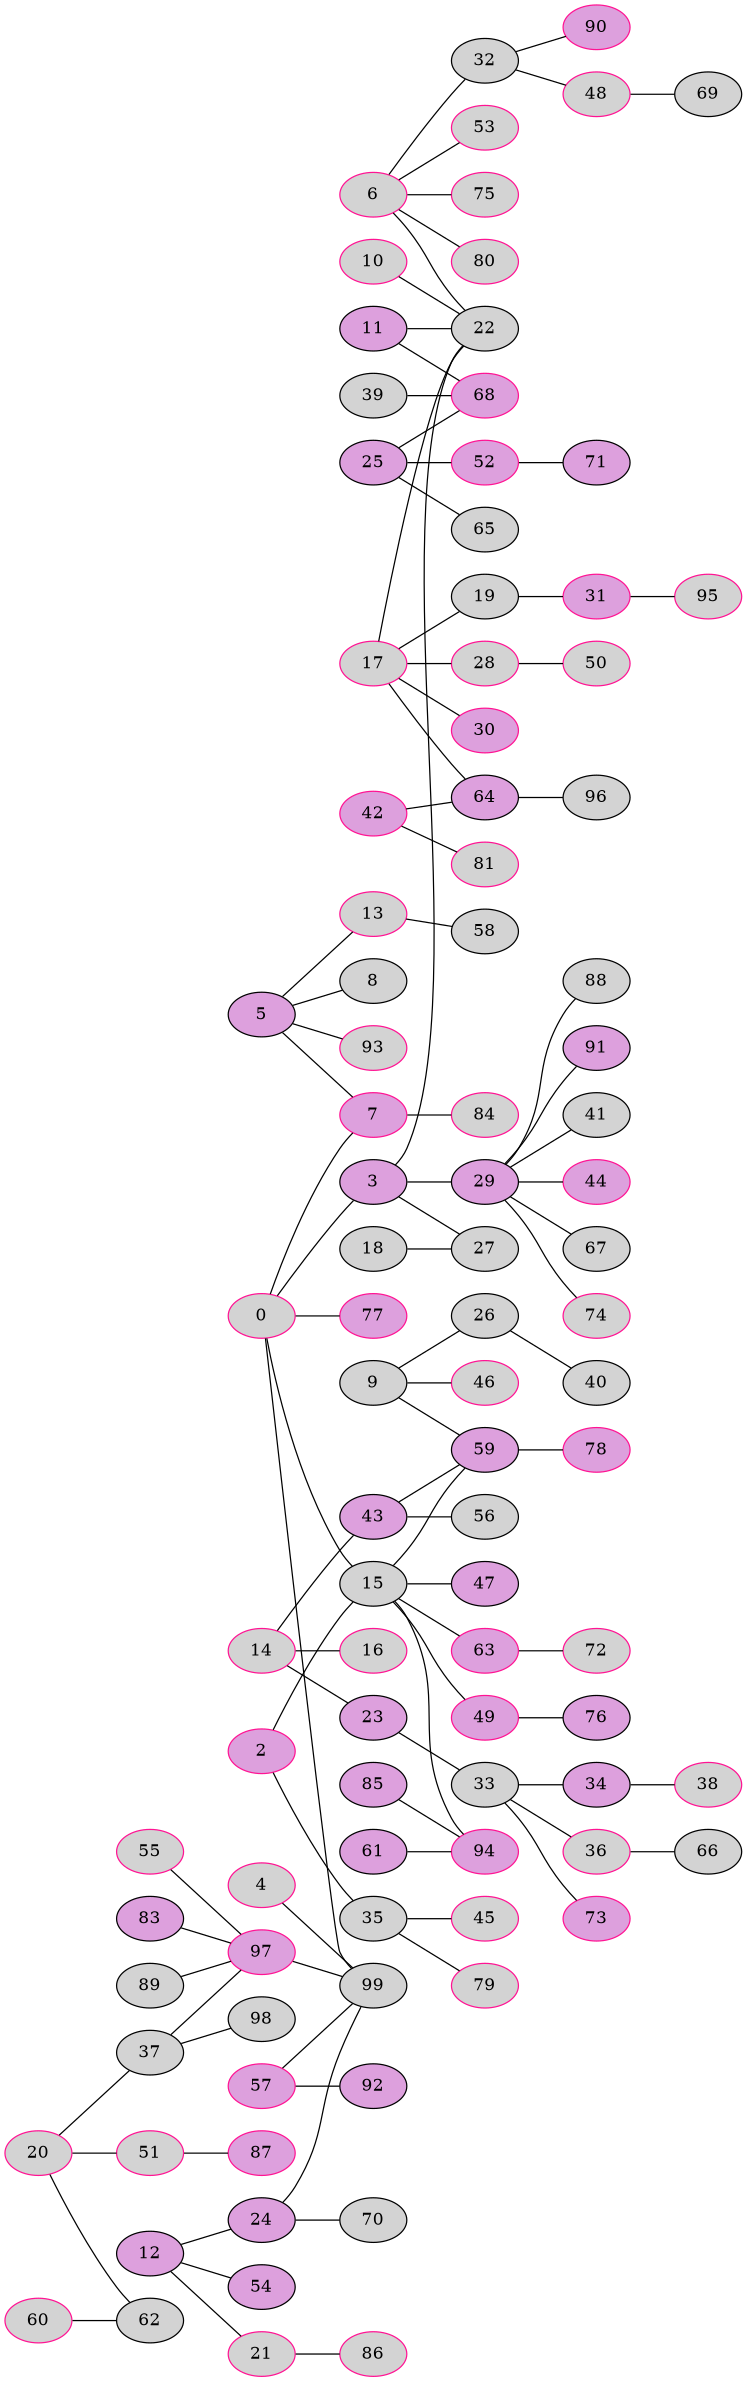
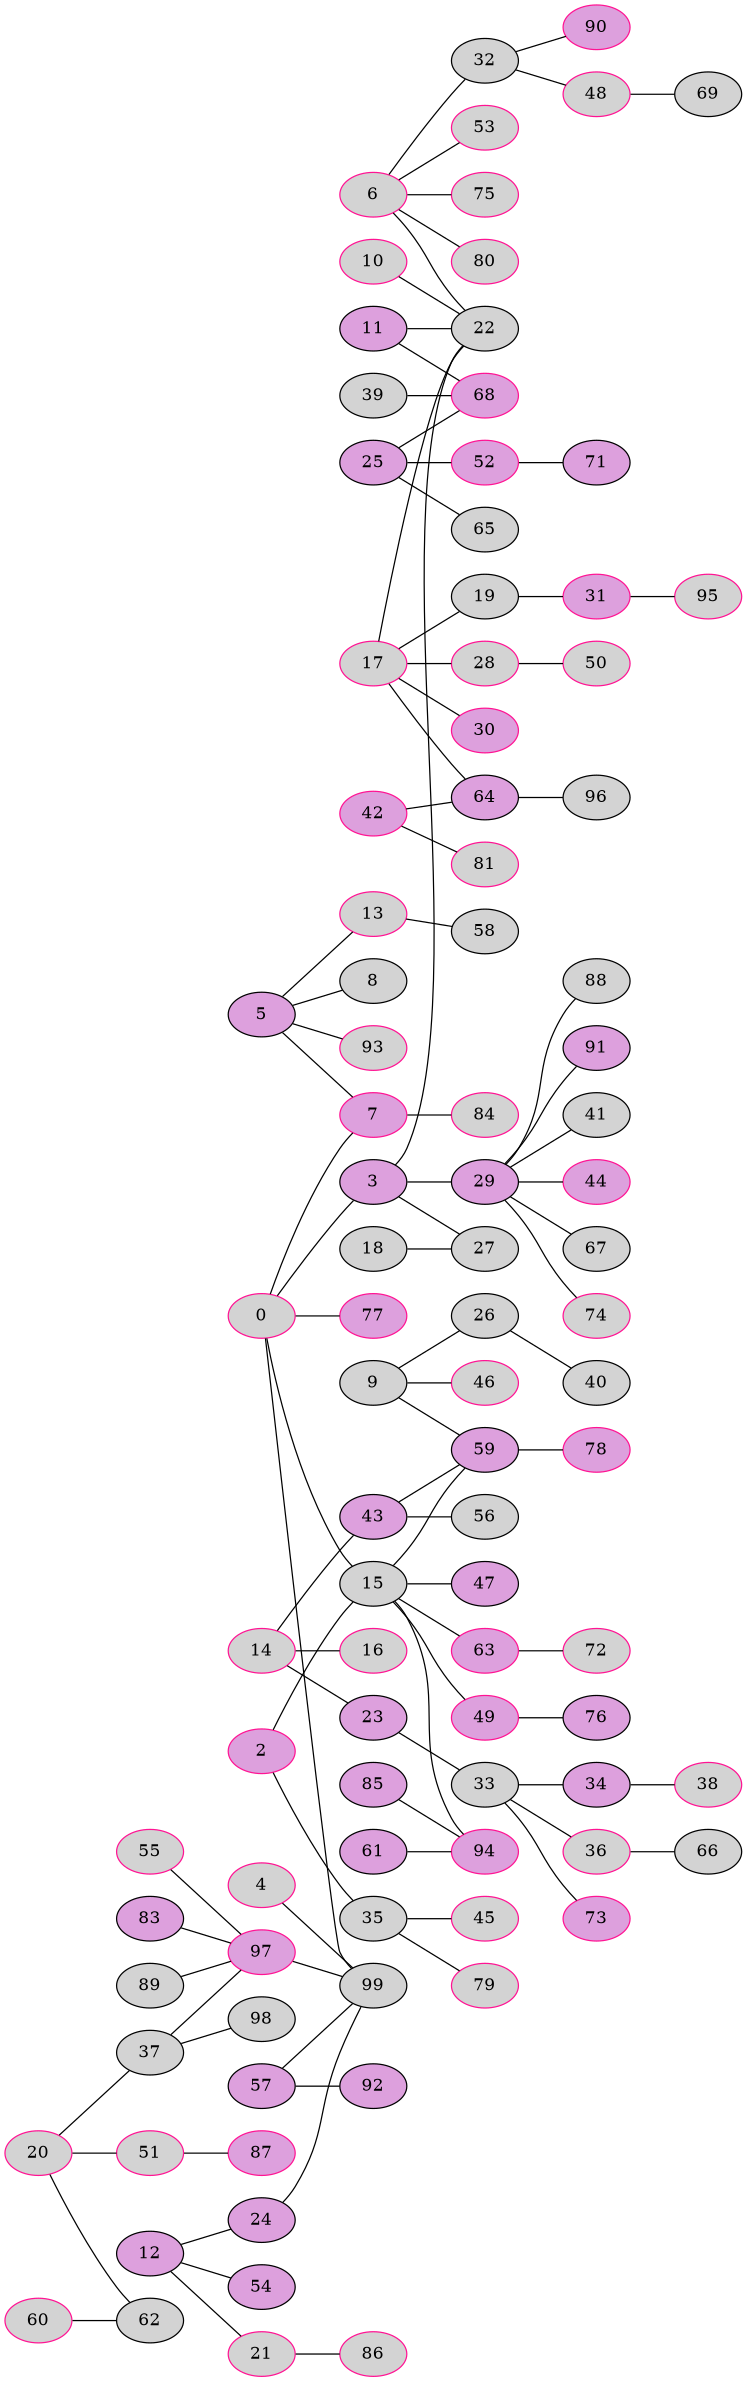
node "57": color deeppink -> black
node "70": removed
